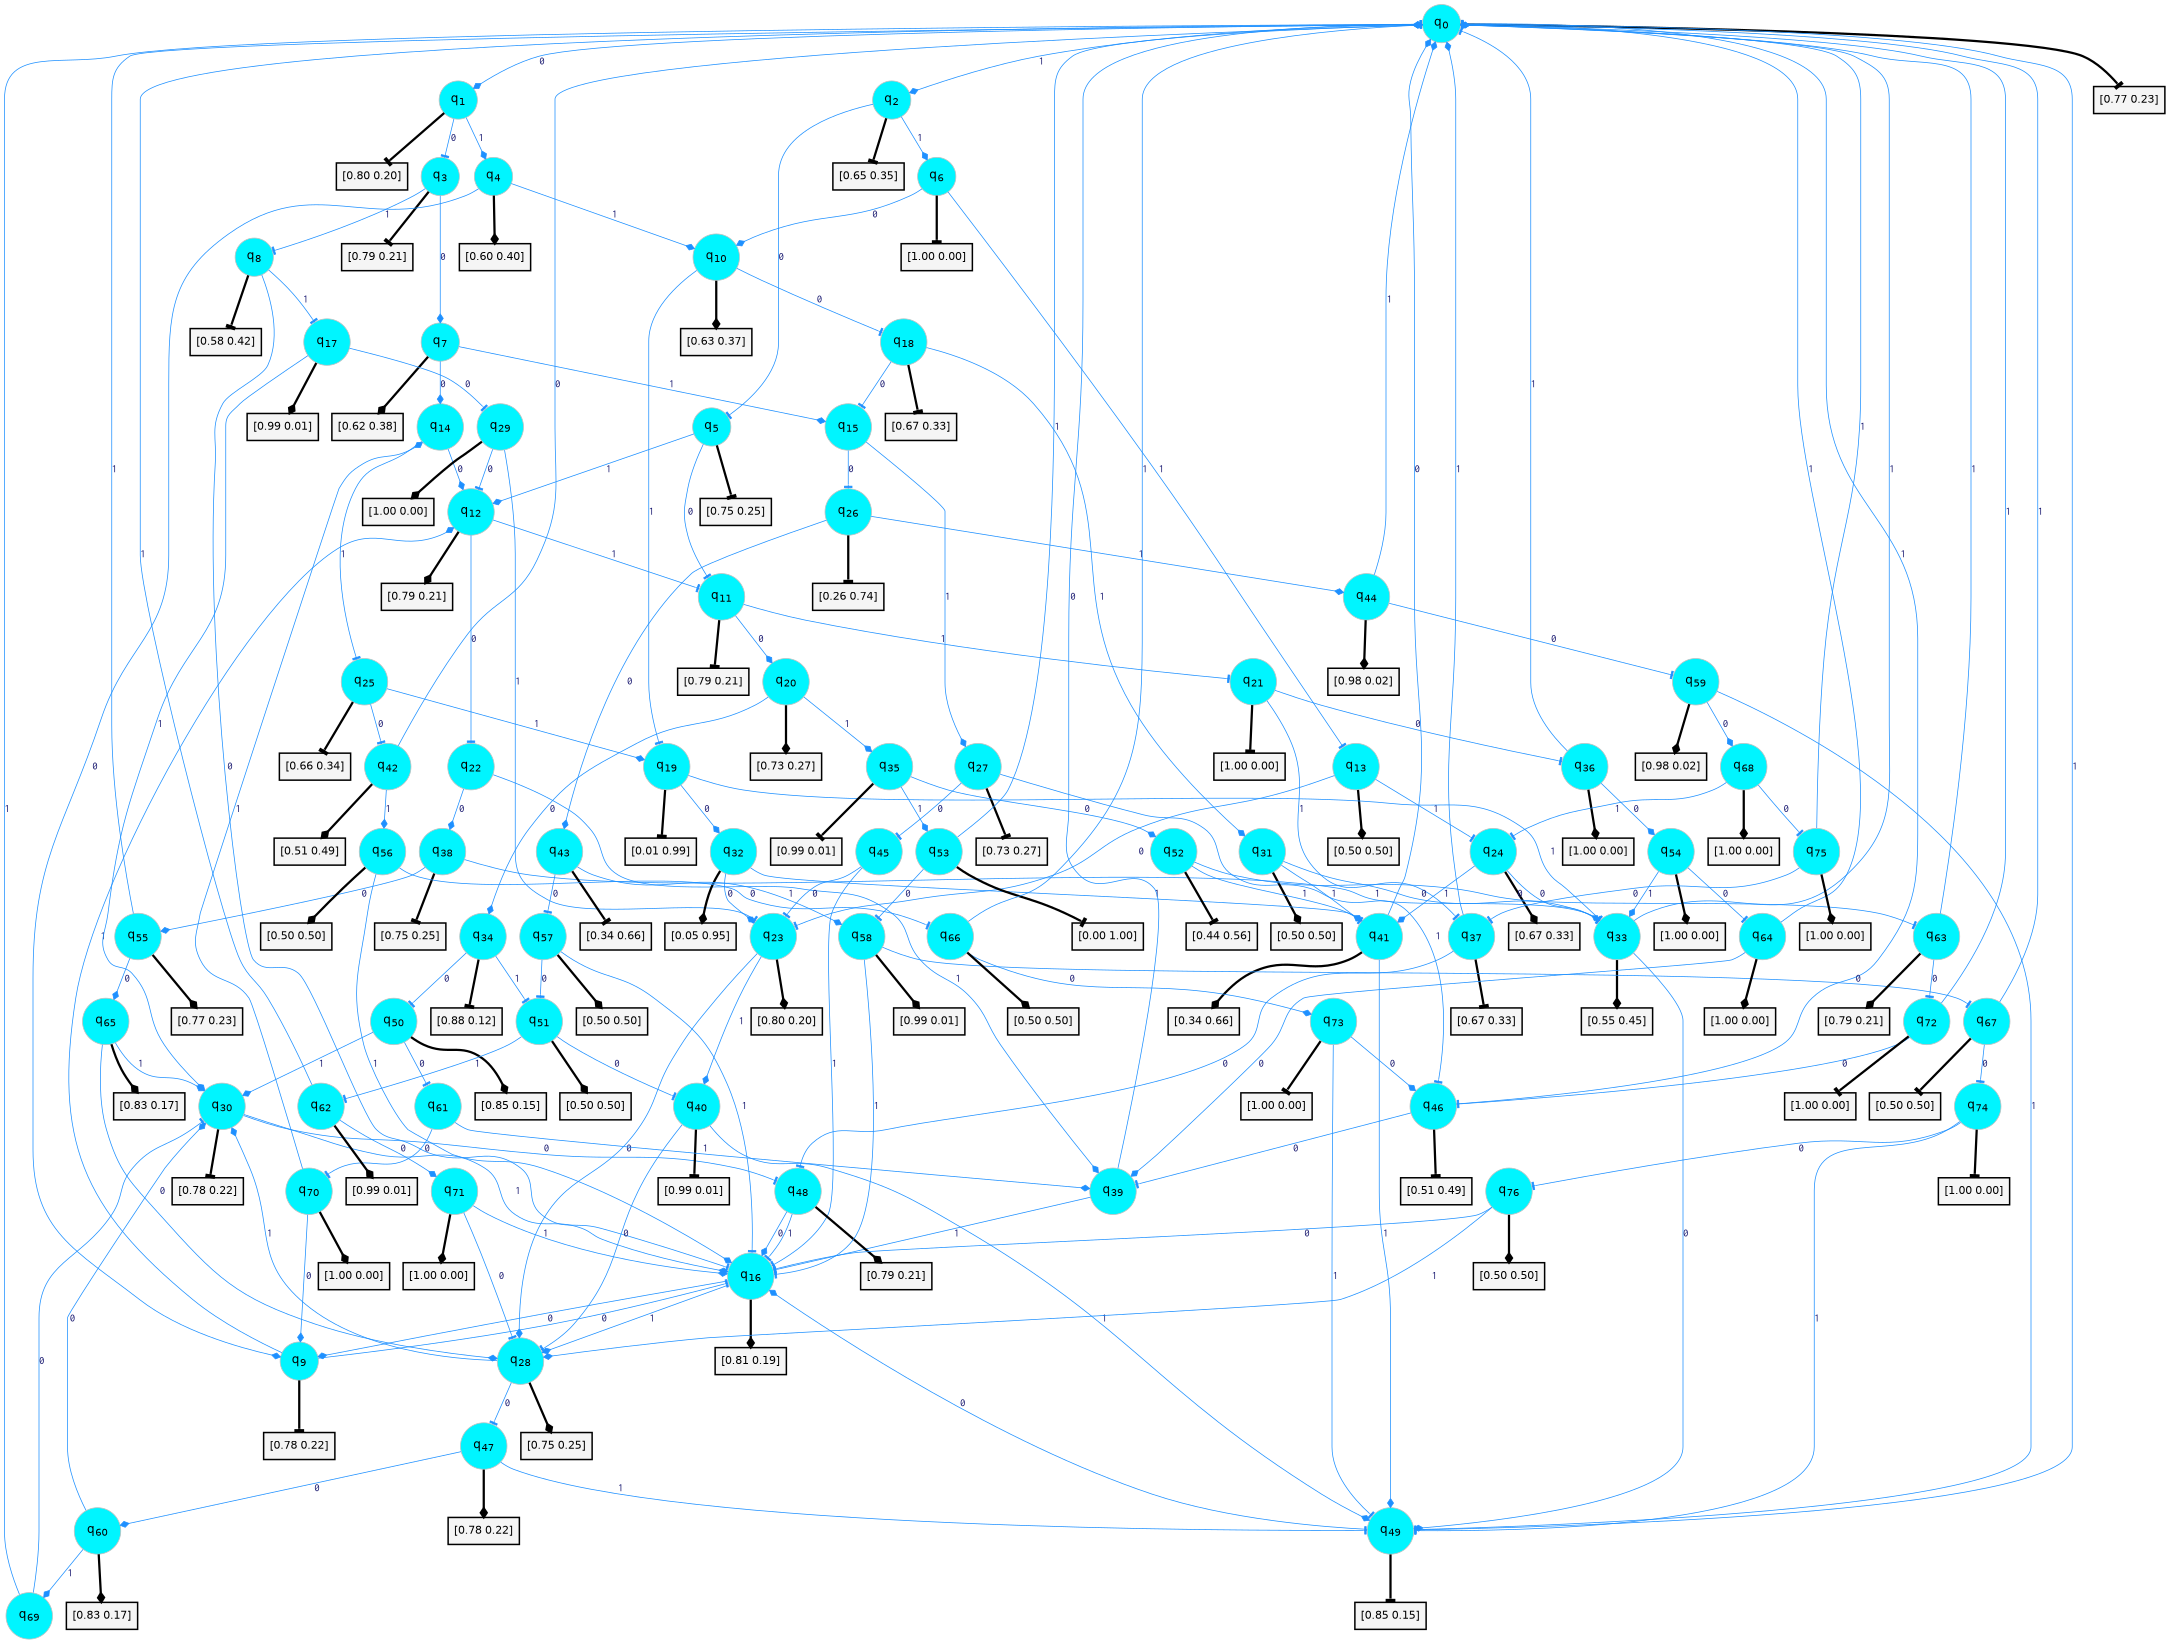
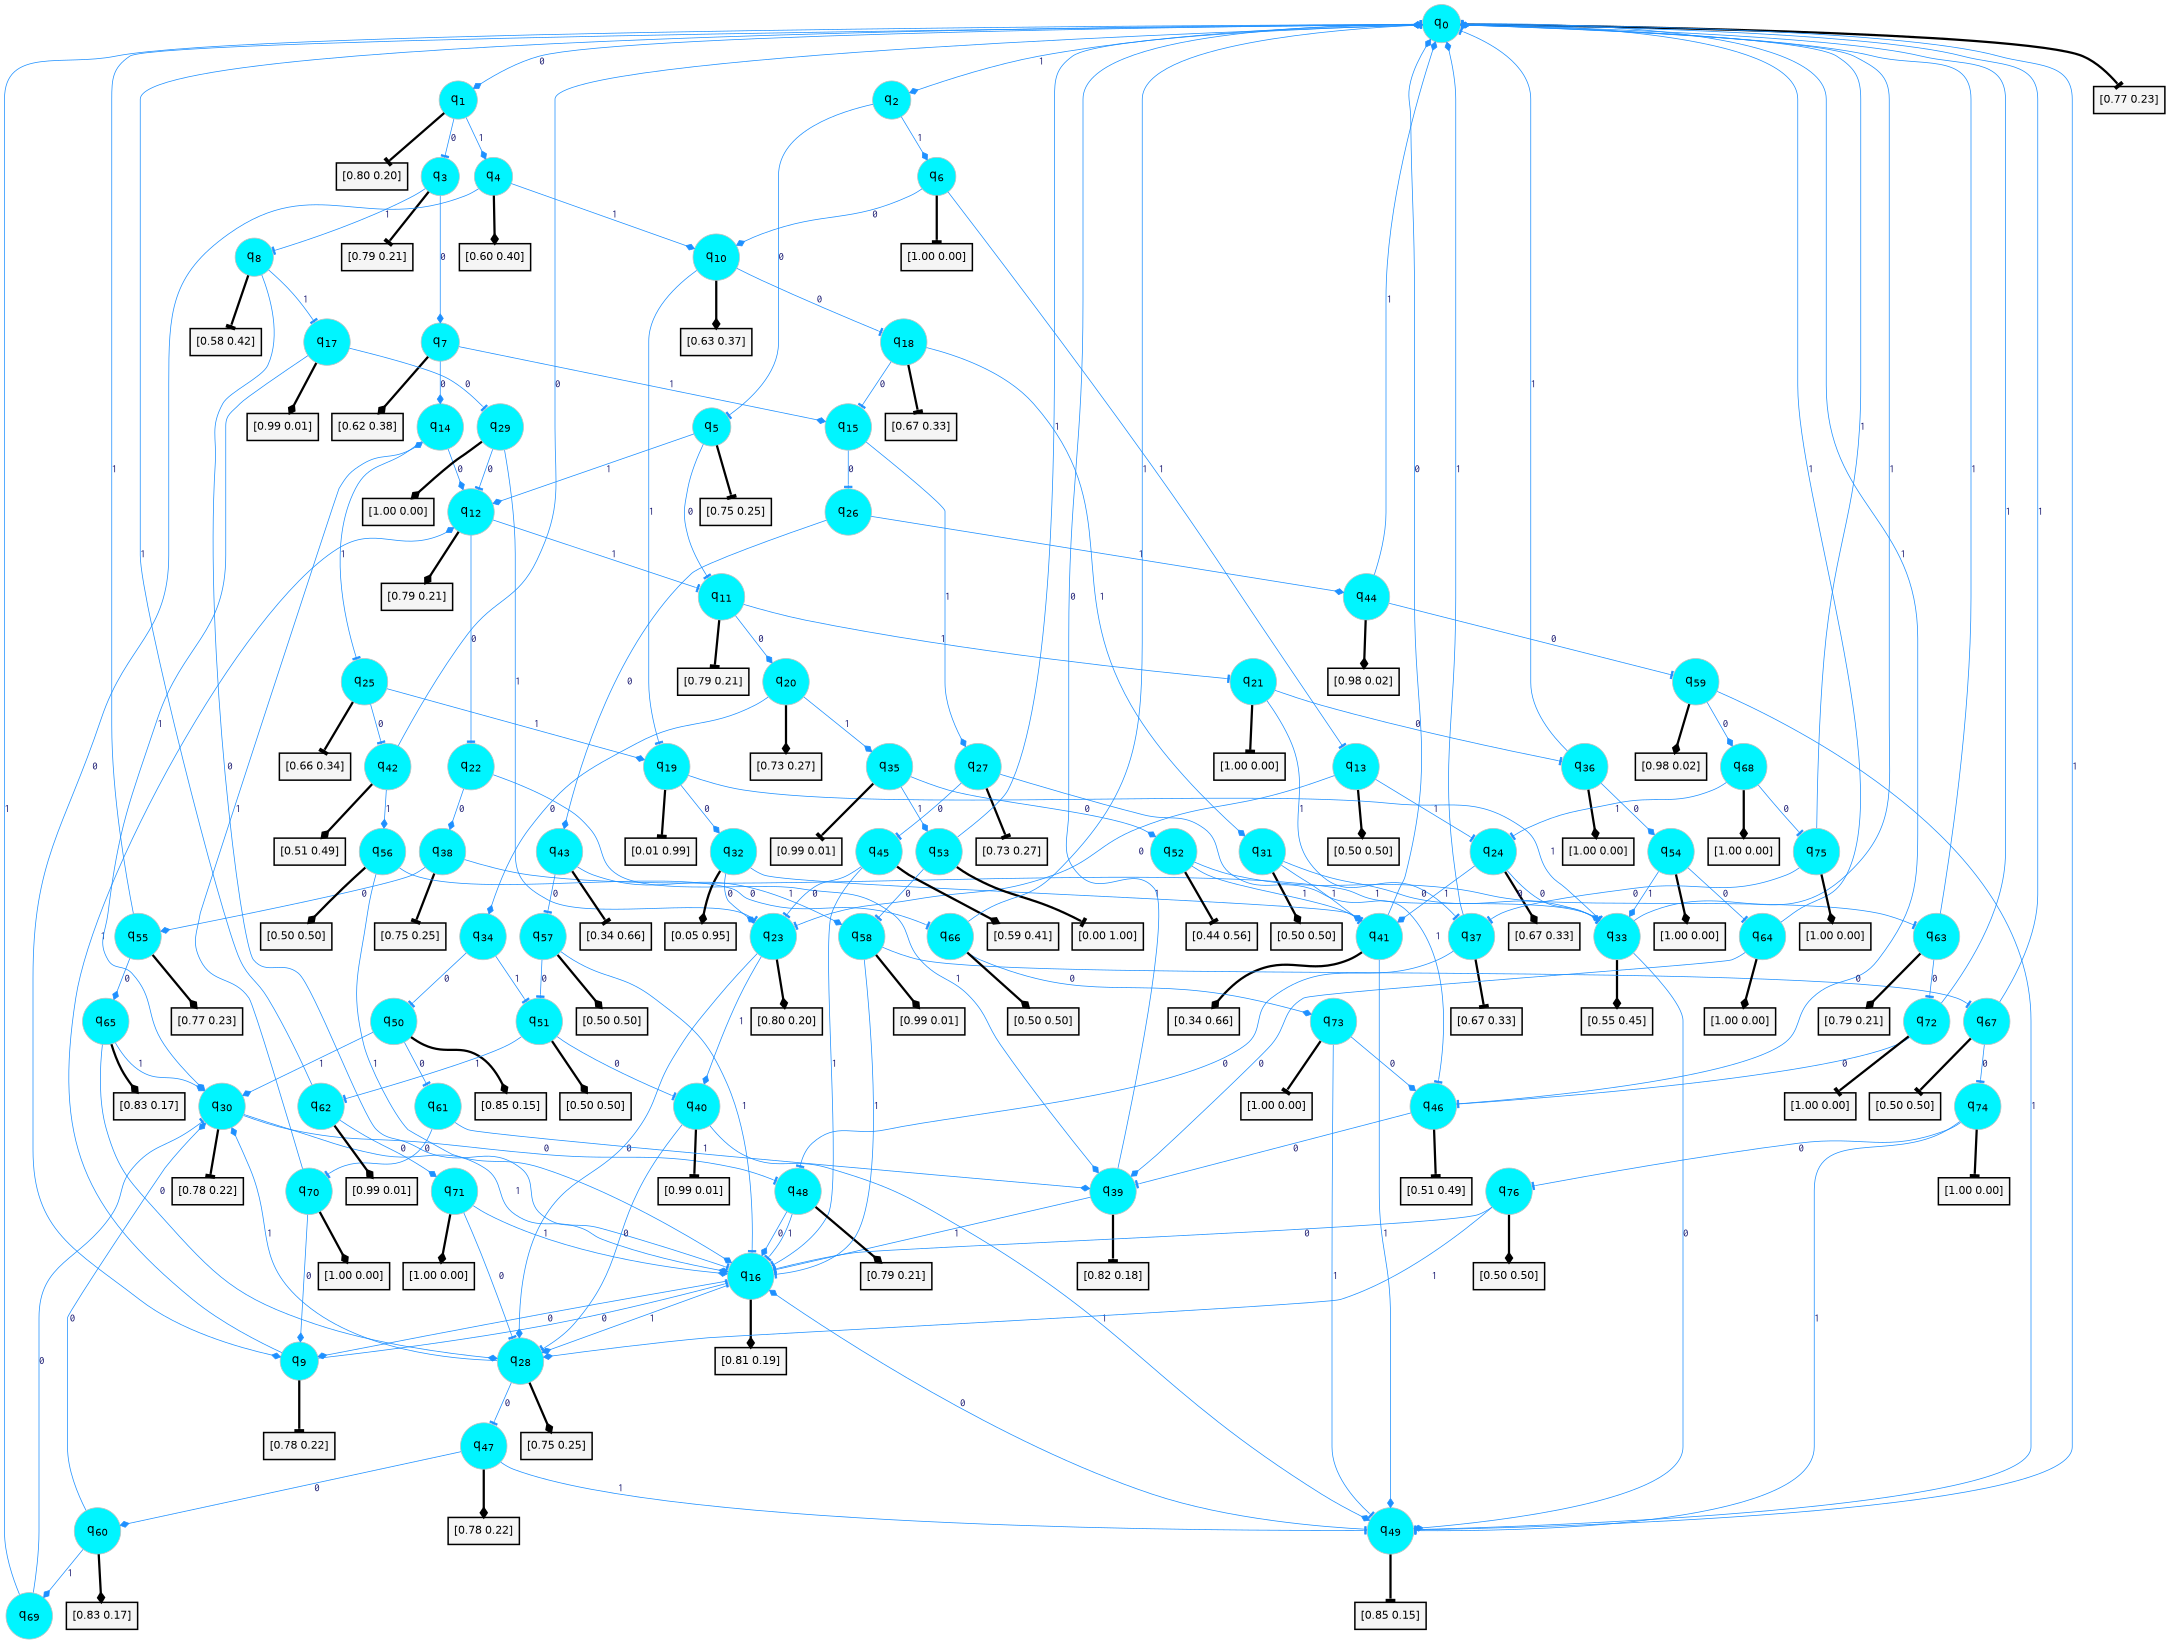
node "[0.65 0.35]": removed
node "[0.26 0.74]": removed
node "[0.59 0.41]": added
node "[0.88 0.12]": removed
node "[0.82 0.18]": added
